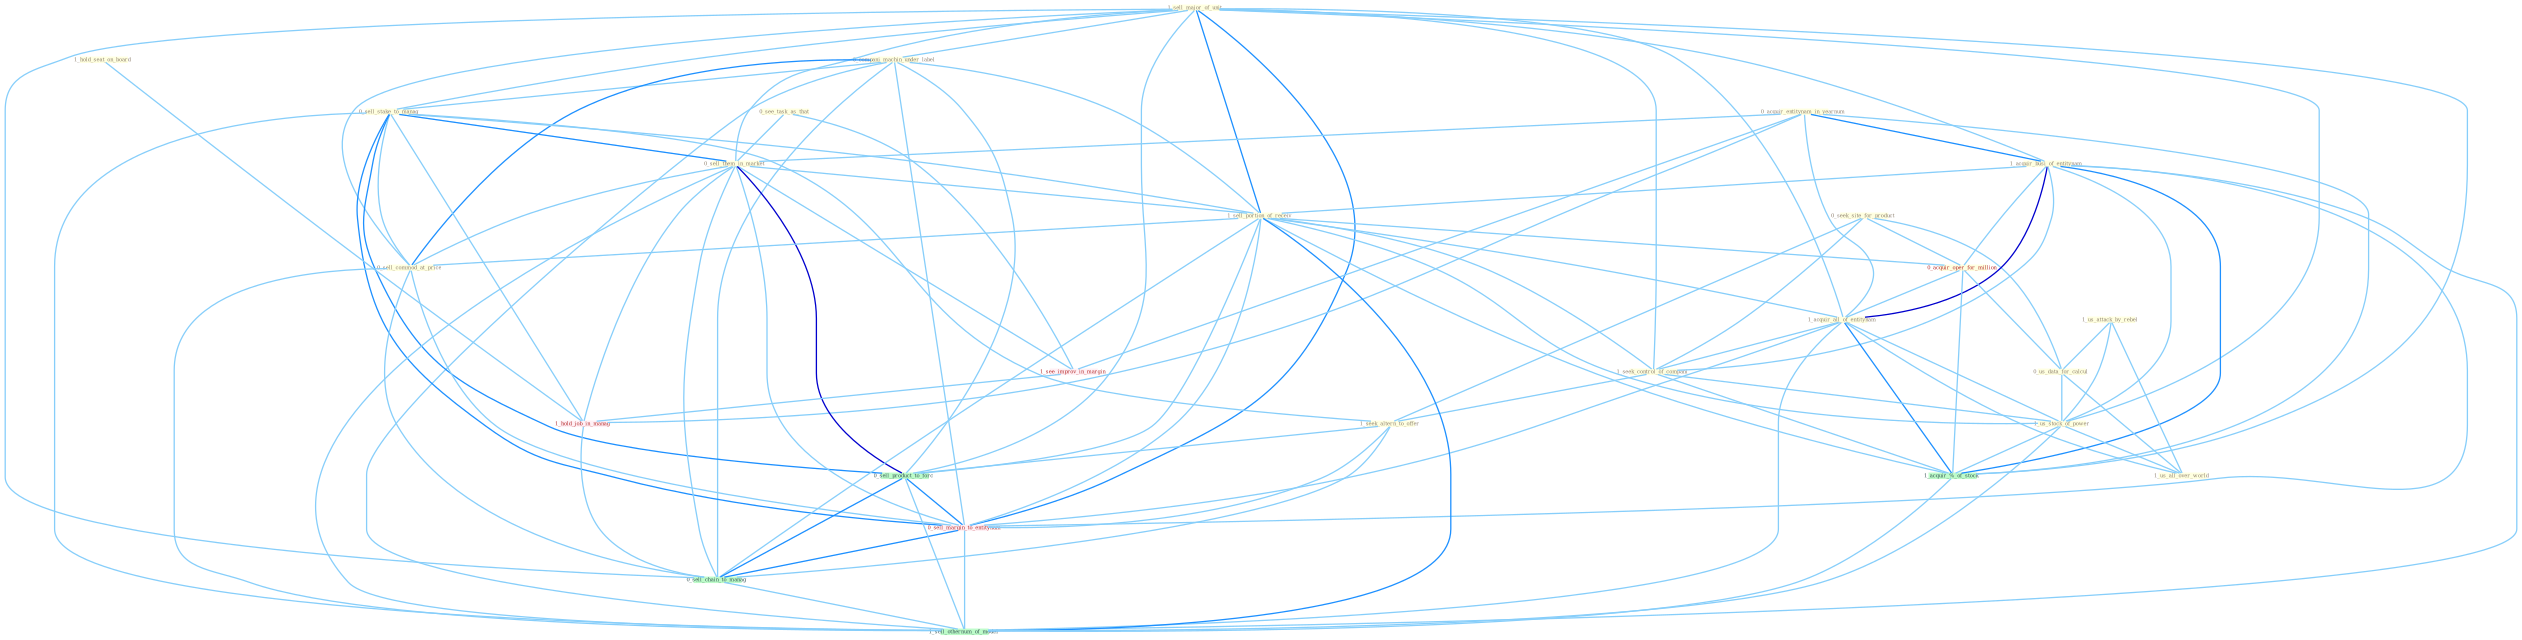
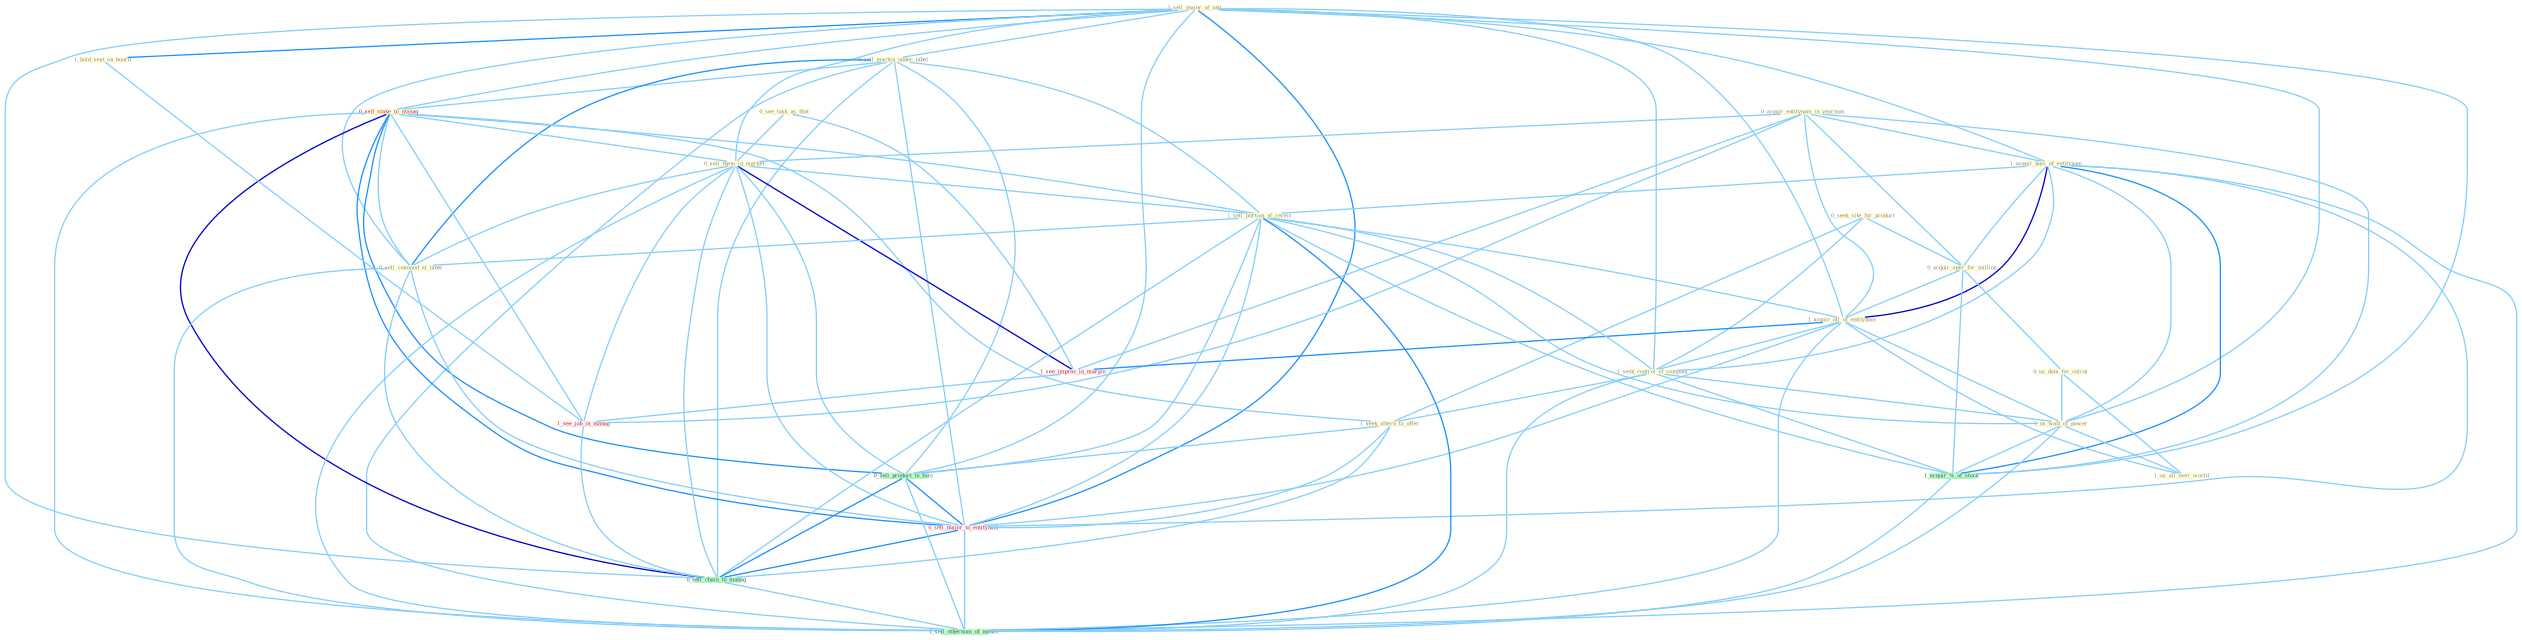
node "0_compani_machin_under_label": label "0_compani_machin_under_label" -> "0_sell_machin_under_label"
node "0_sell_stake_to_manag": fontcolor #8b7d6b -> #b22222
edge "1_sell_major_of_unit" -- "1_sell_portion_of_receiv": now "1_sell_major_of_unit" -- "1_hold_seat_on_board"
edge "0_sell_stake_to_manag" -- "0_sell_them_in_market": color #1e90ff -> #87cefa
edge "0_acquir_entitynam_in_yearnum" -- "1_acquir_busi_of_entitynam": color #1e90ff -> #87cefa
edge "1_sell_portion_of_receiv" -- "0_acquir_oper_for_million": now "0_acquir_entitynam_in_yearnum" -- "0_acquir_oper_for_million"
edge "0_sell_them_in_market" -- "1_see_improv_in_margin": color #87cefa -> #0000cd
edge "0_seek_site_for_product" -- "0_us_data_for_calcul": removed
node "0_sell_commod_at_price": label "0_sell_commod_at_price" -> "0_sell_commod_at_label"
node "0_acquir_oper_for_million": fontcolor #b22222 -> #8b7d6b
node "1_us_attack_by_rebel": removed
edge "0_sell_them_in_market" -- "0_sell_product_to_forc": color #0000cd -> #87cefa
edge "1_acquir_all_of_entitynam" -- "1_acquir_%_of_stock": now "1_acquir_all_of_entitynam" -- "1_see_improv_in_margin"
node "1_hold_job_in_manag": label "1_hold_job_in_manag" -> "1_see_job_in_manag"
node "1_us_stock_of_power": label "1_us_stock_of_power" -> "1_us_watt_of_power"
edge "0_sell_stake_to_manag" -- "0_sell_chain_to_manag": added
node "0_sell_margin_to_entitynam": label "0_sell_margin_to_entitynam" -> "0_sell_major_to_entitynam"
edge "1_seek_control_of_compani" -- "1_sell_othernum_of_model": added
